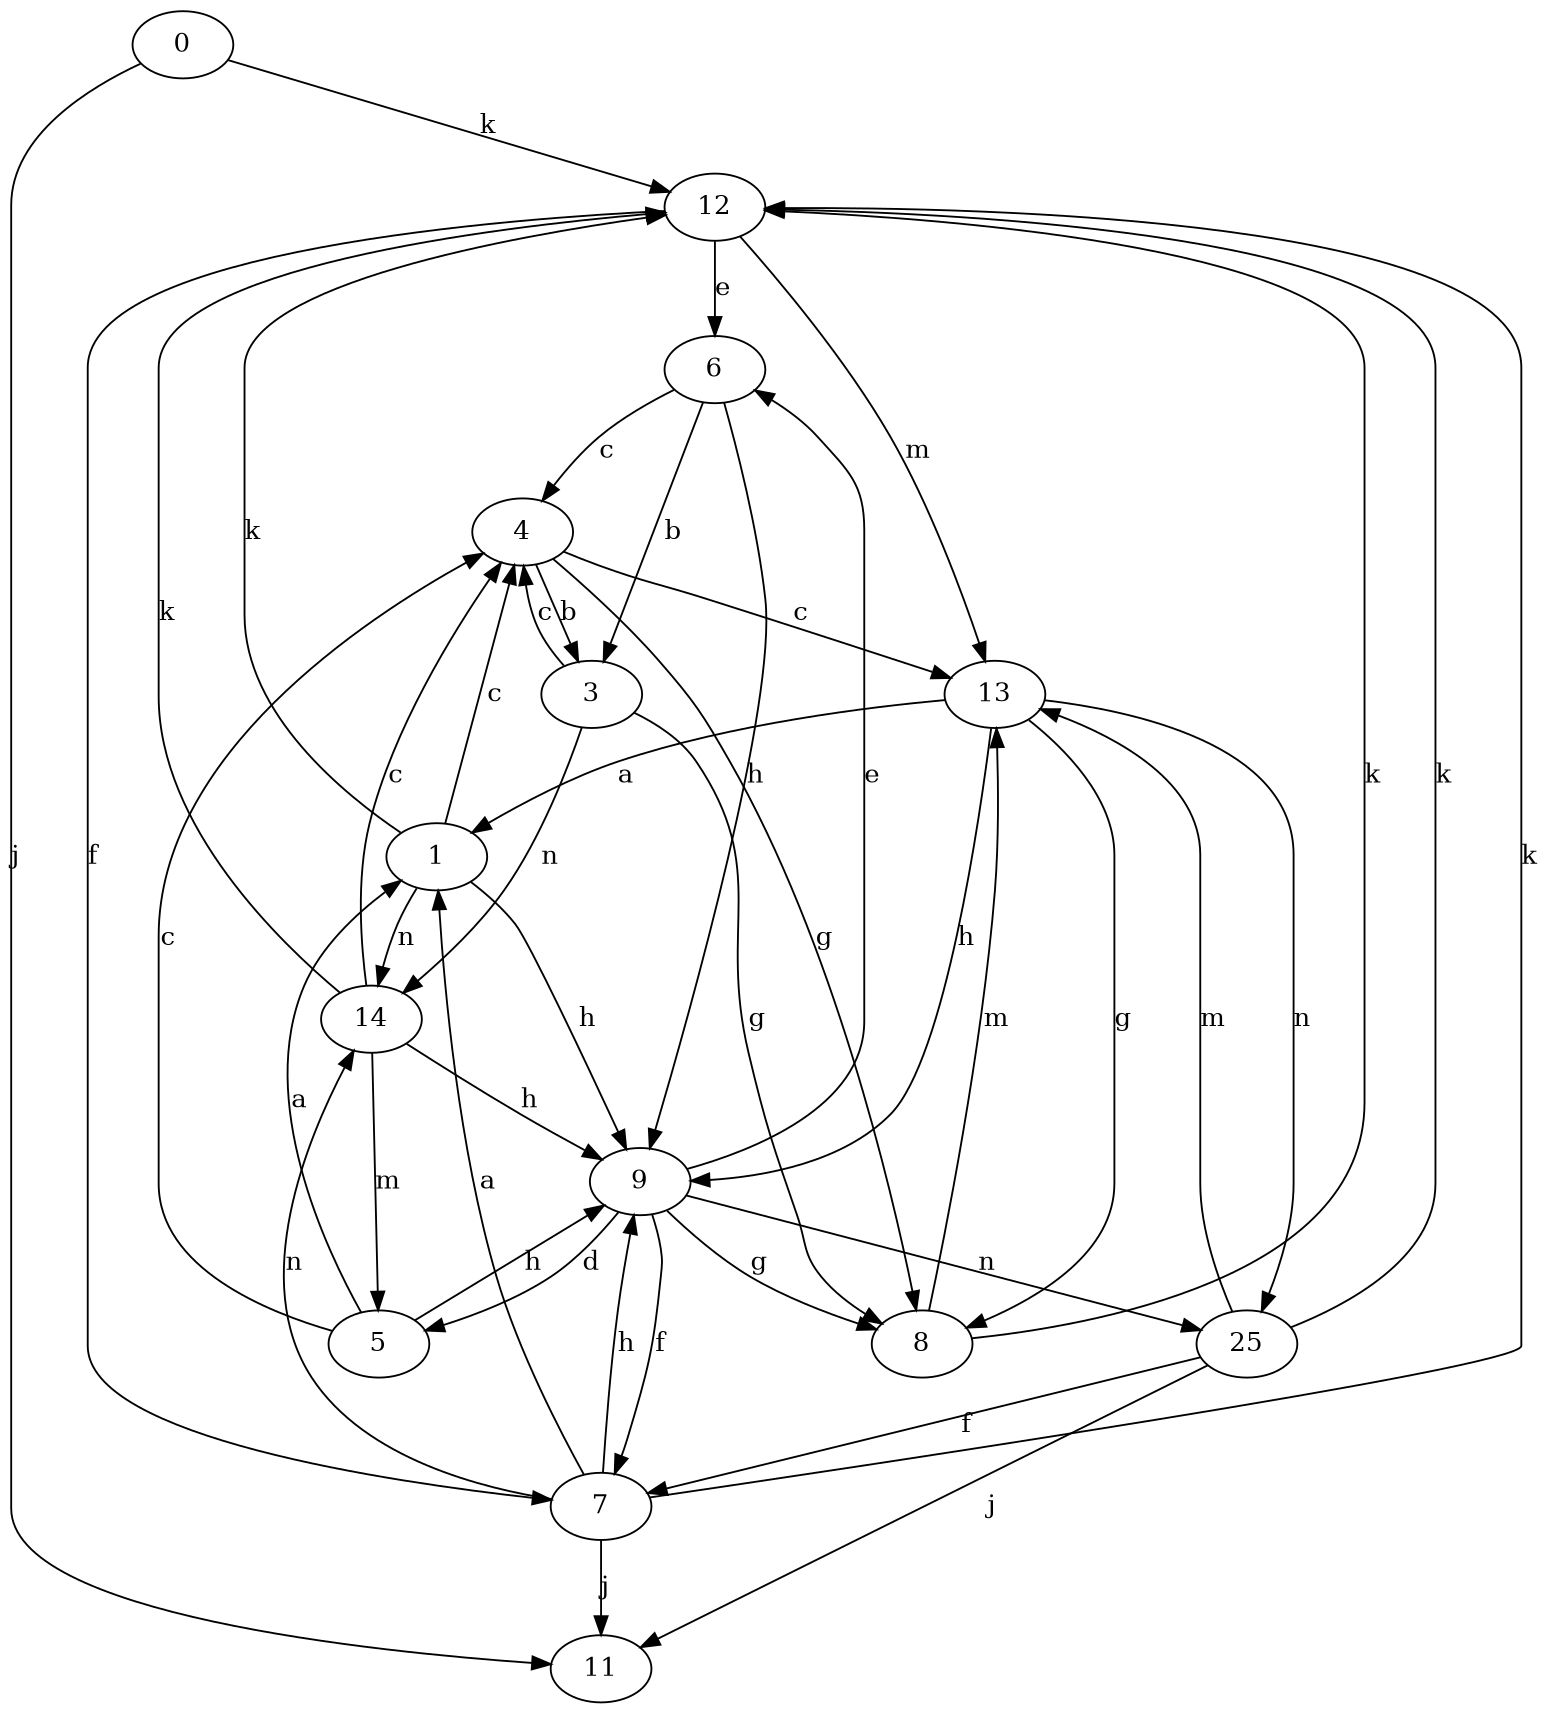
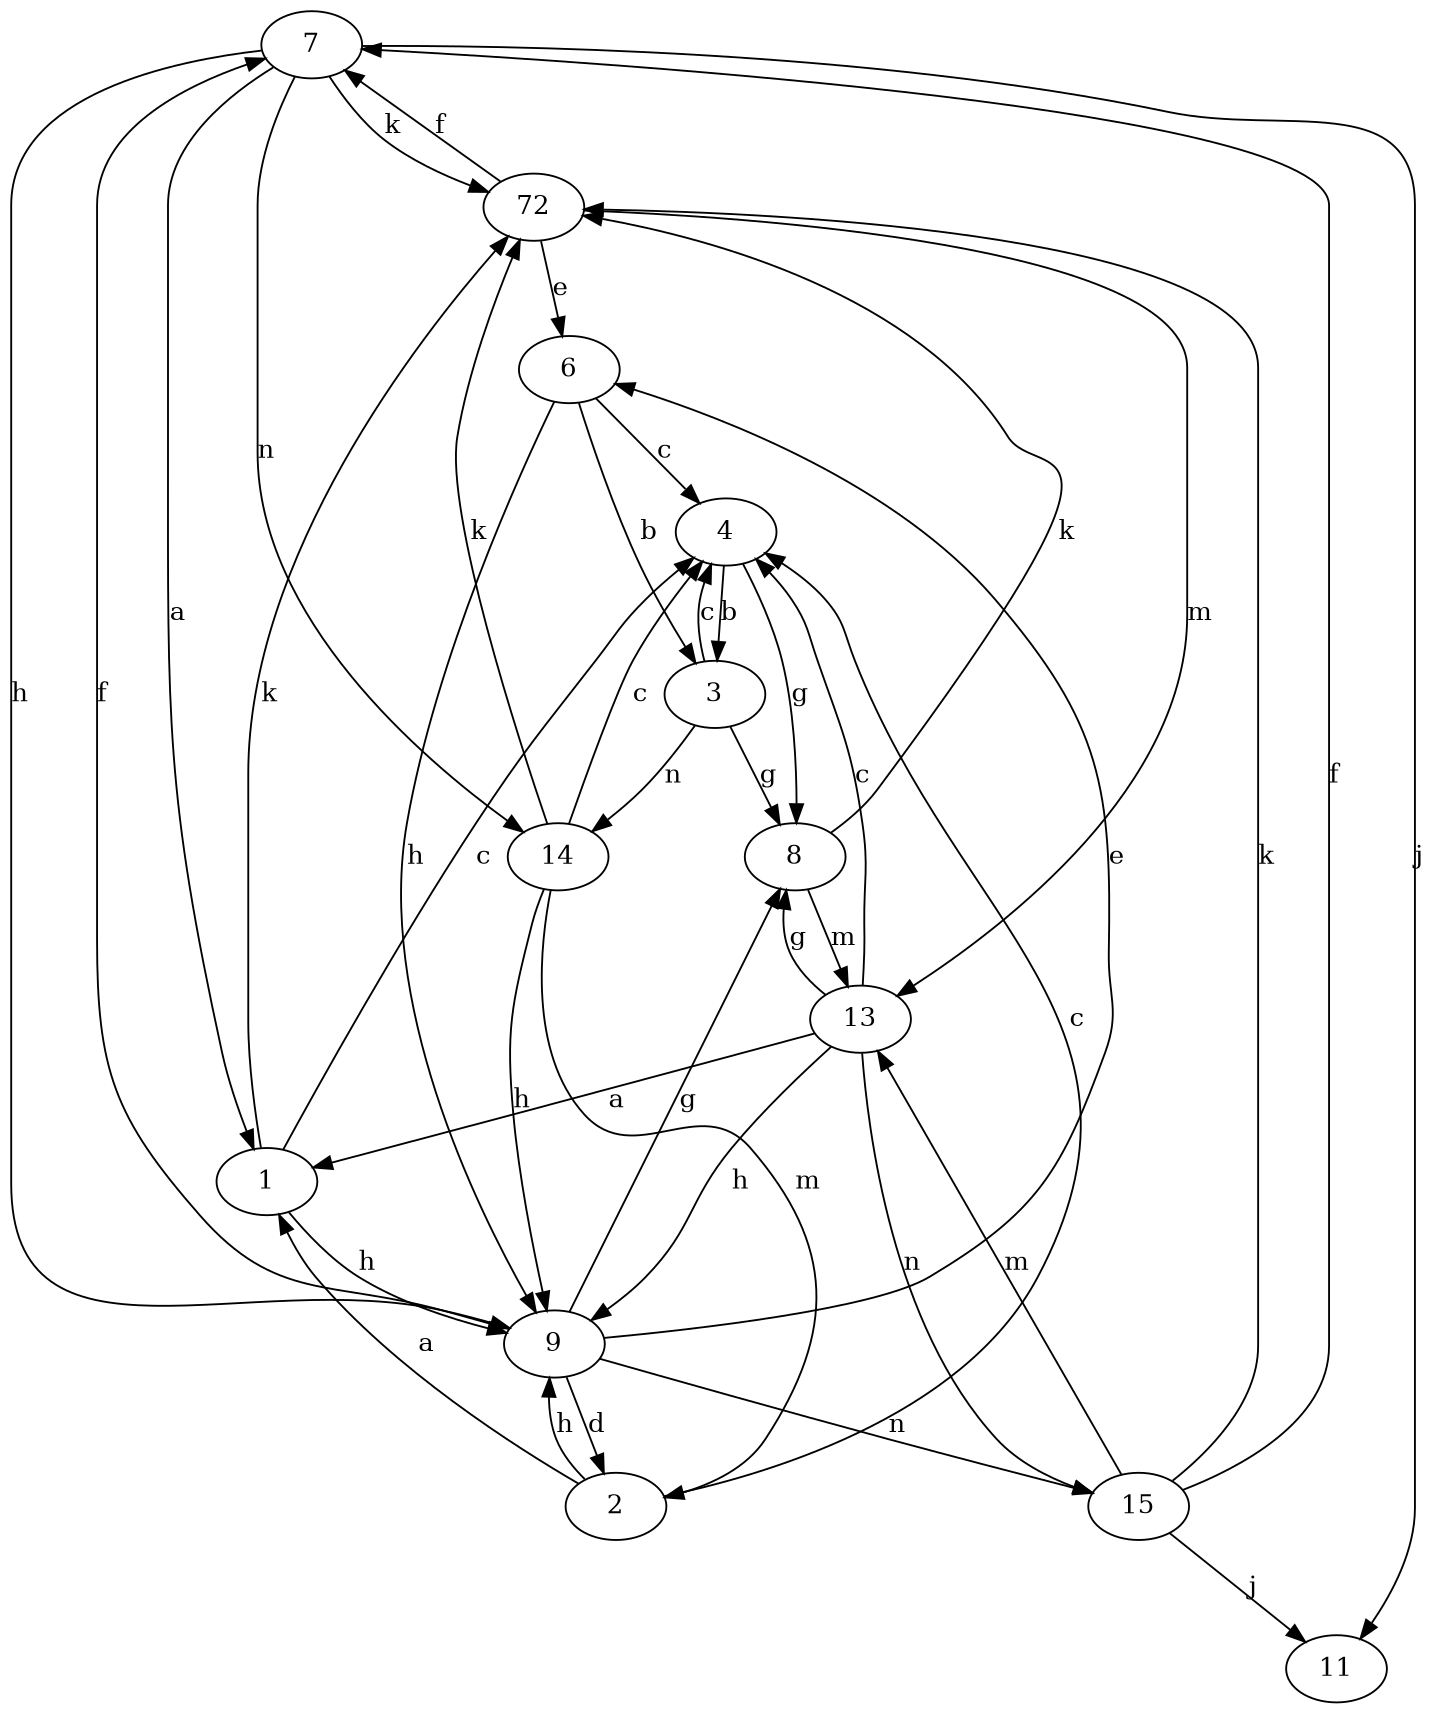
node "0": removed
node "12": label "12" -> "72"
edge "4" -> "13": reversed
edge "1" -> "14": removed, label "n"
node "5": label "5" -> "2"
node "25": label "25" -> "15"
